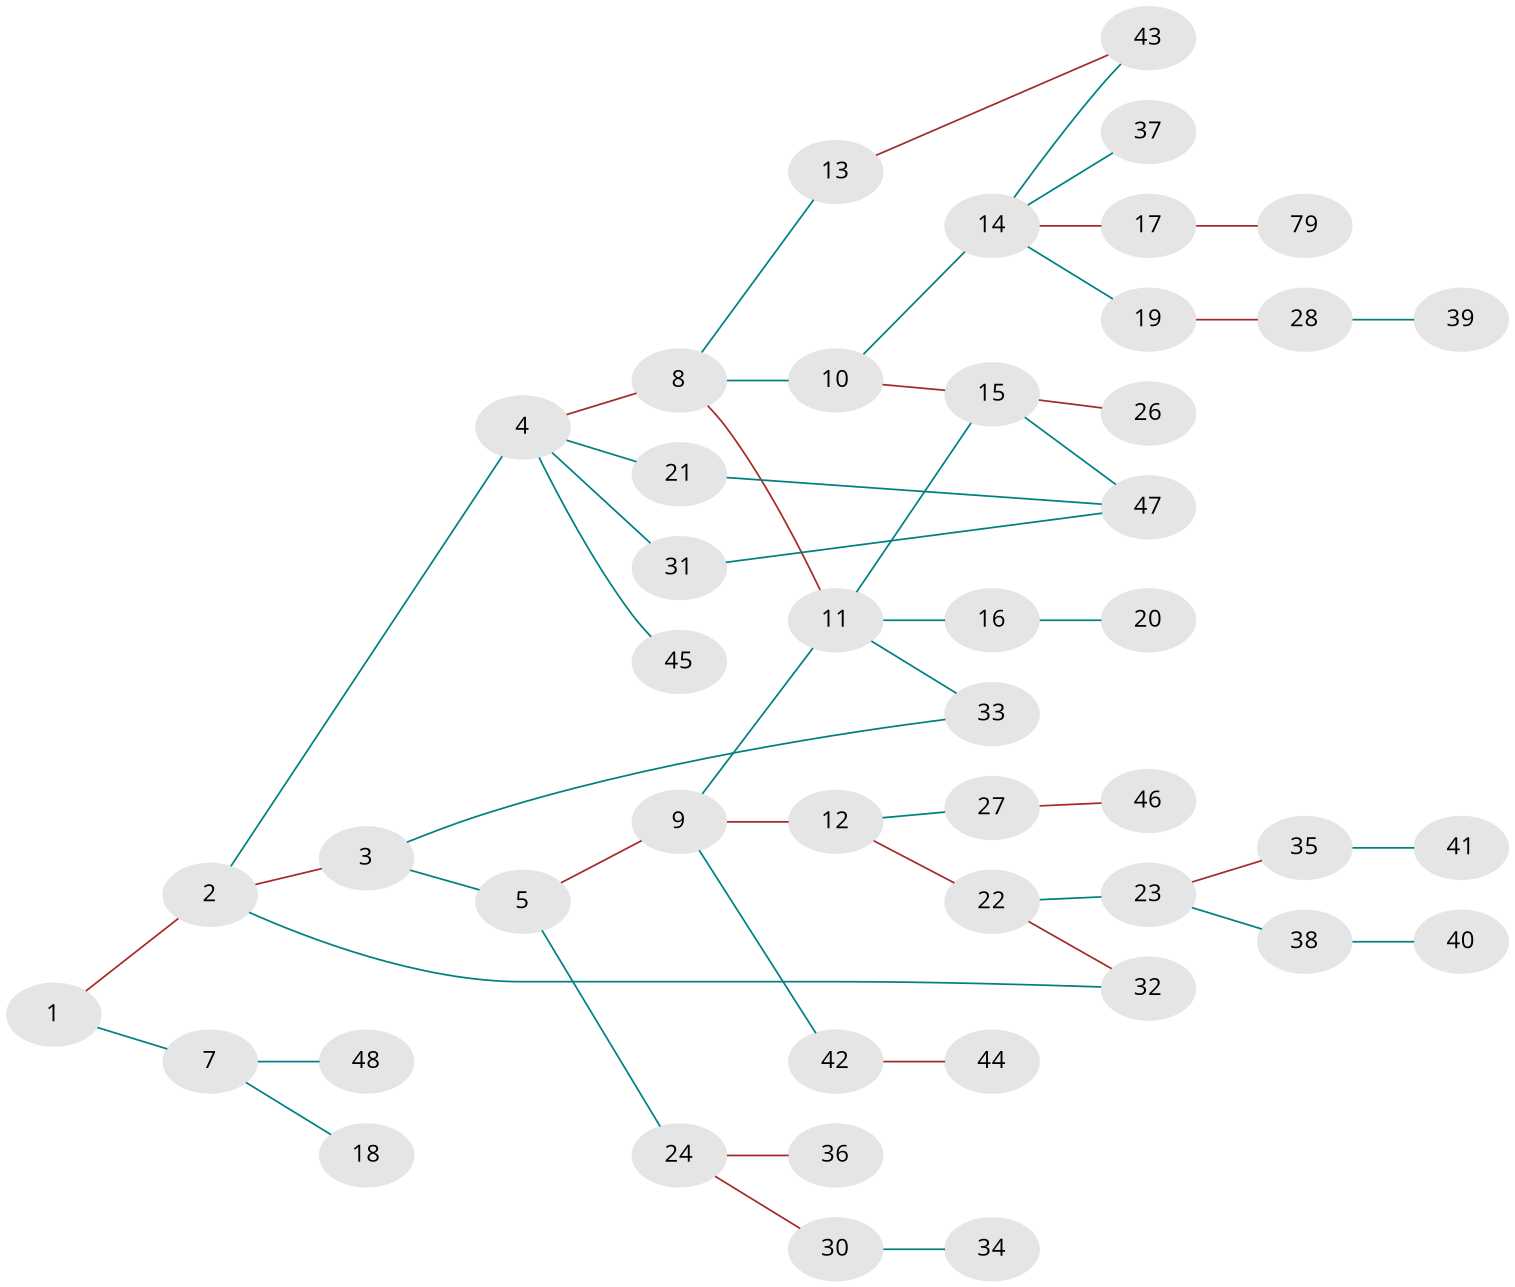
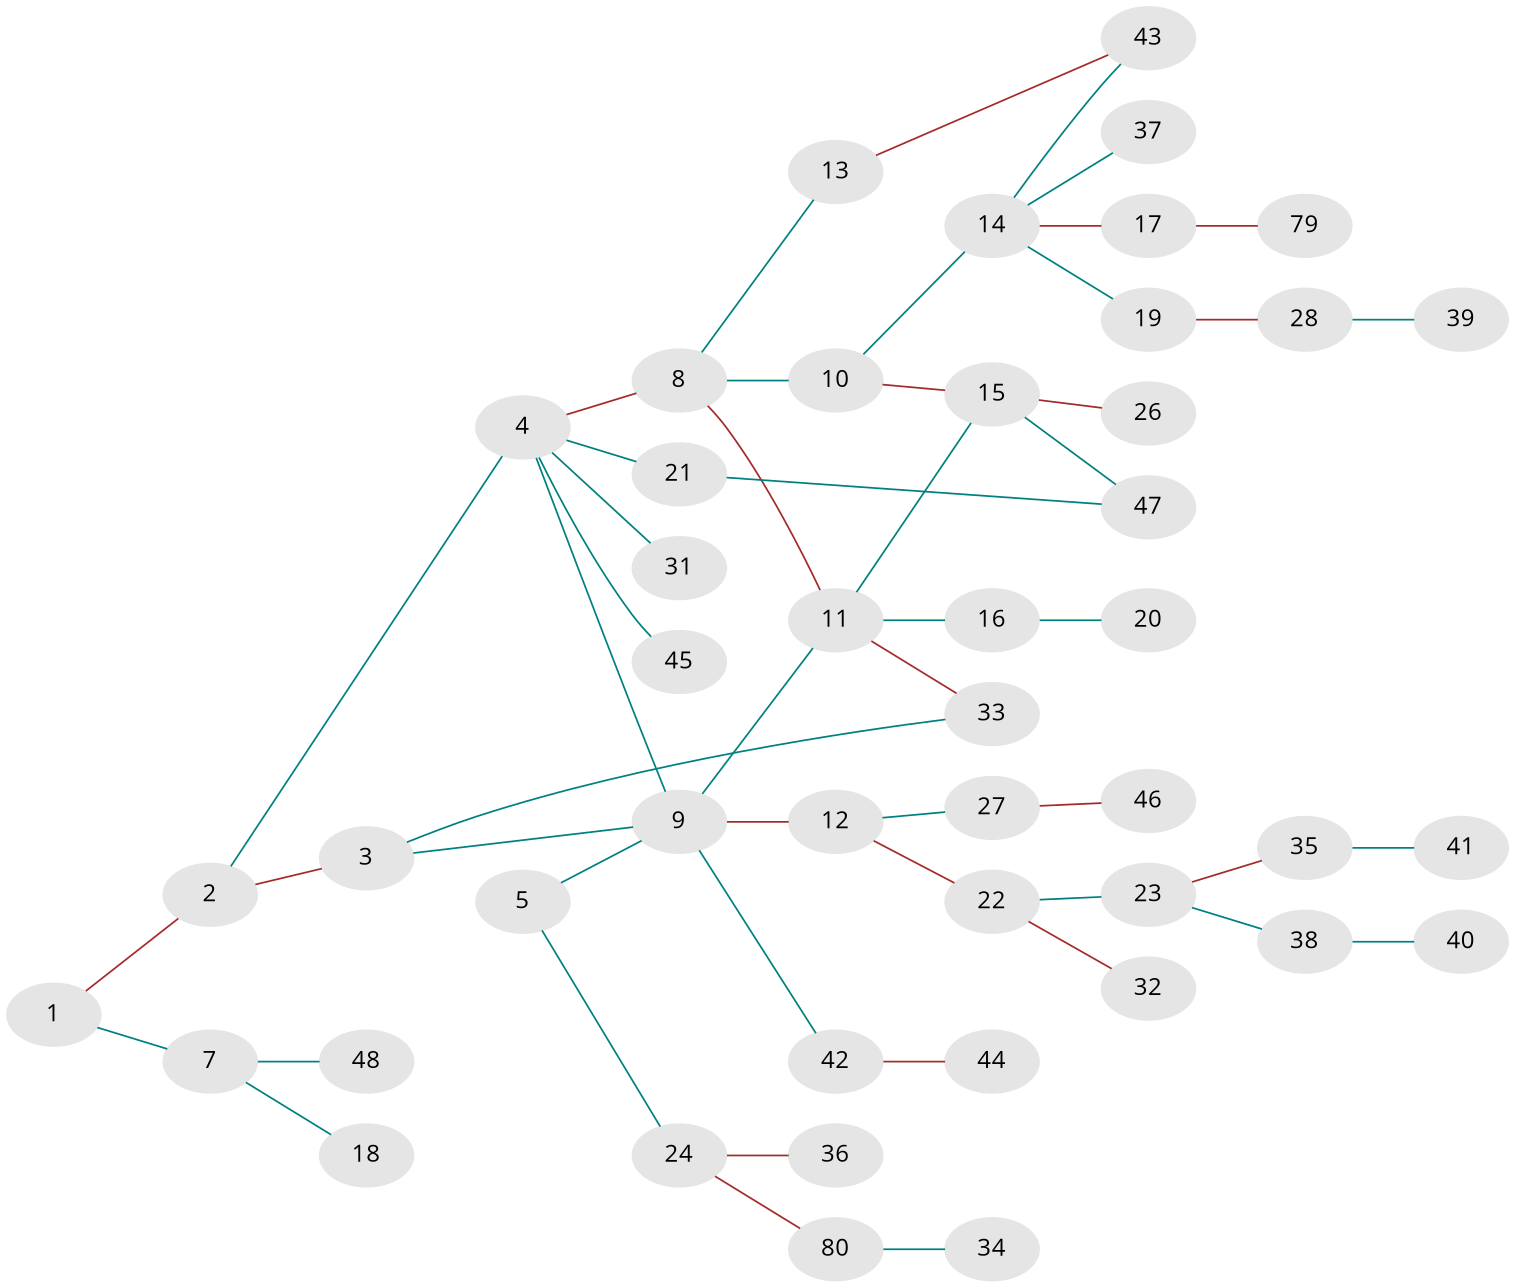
edge "47" -- "31": removed
edge "4" -- "9": added
edge "11" -- "33": color teal -> brown
edge "9" -- "5": color brown -> teal
edge "3" -- "5": now "3" -- "9"
edge "2" -- "32": removed
node "30": label "30" -> "80"
